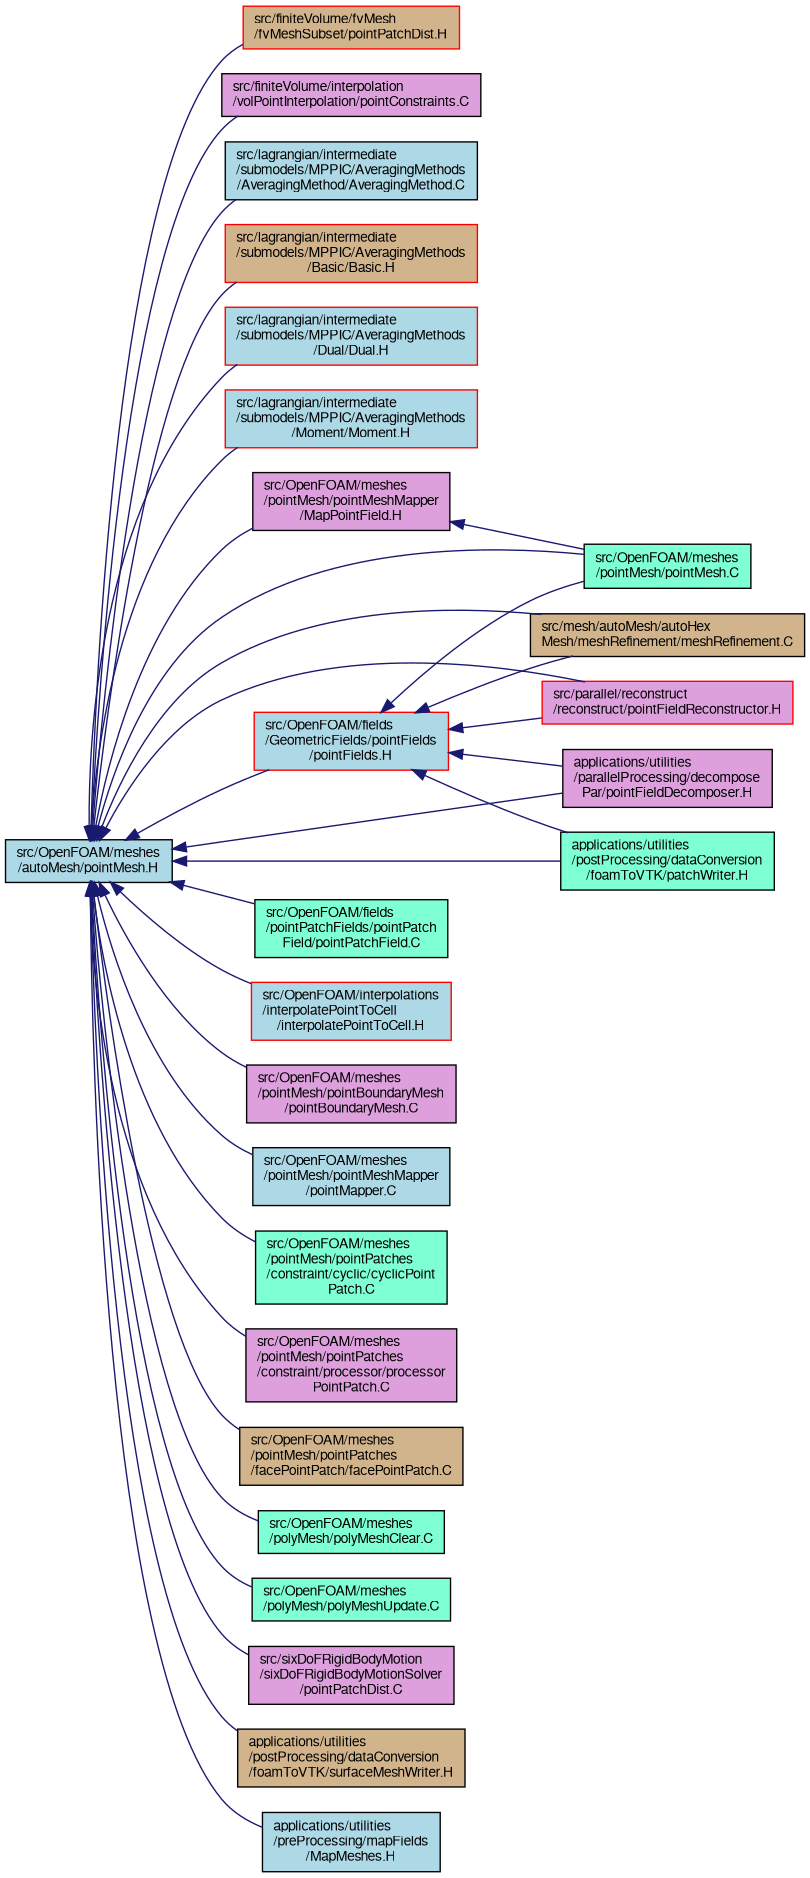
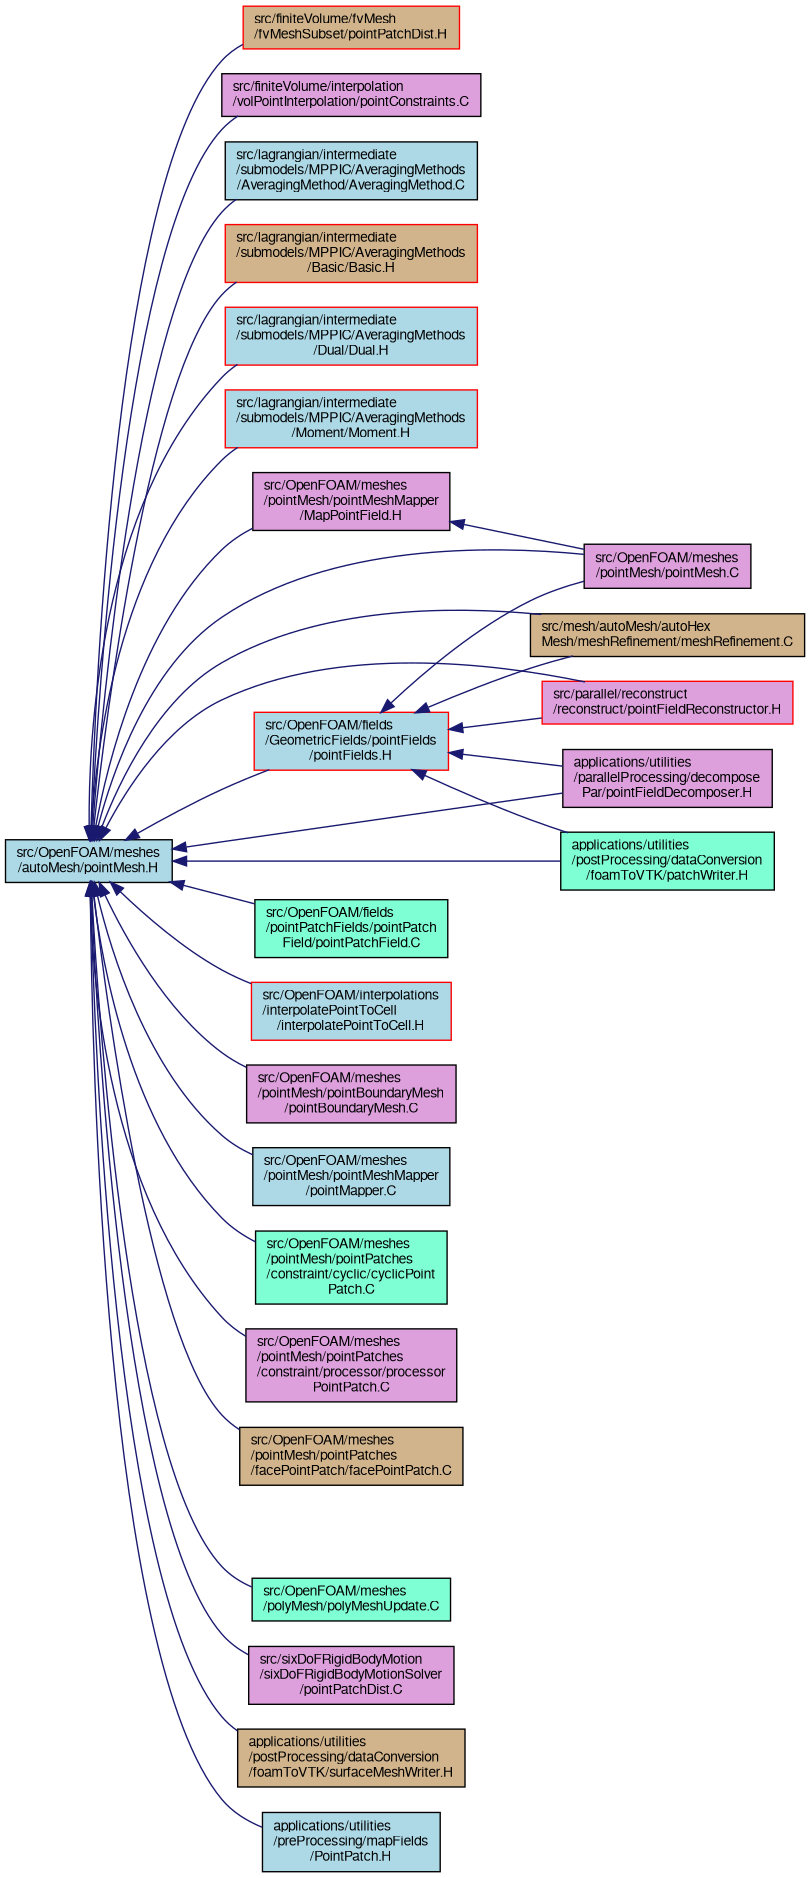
node "src/OpenFOAM/meshes /pointMesh/pointMesh.C": fillcolor aquamarine -> plum
node "src/OpenFOAM/meshes /polyMesh/polyMeshClear.C": removed
node "applications/utilities /preProcessing/mapFields /MapMeshes.H": label "applications/utilities /preProcessing/mapFields /MapMeshes.H" -> "applications/utilities /preProcessing/mapFields /PointPatch.H"
